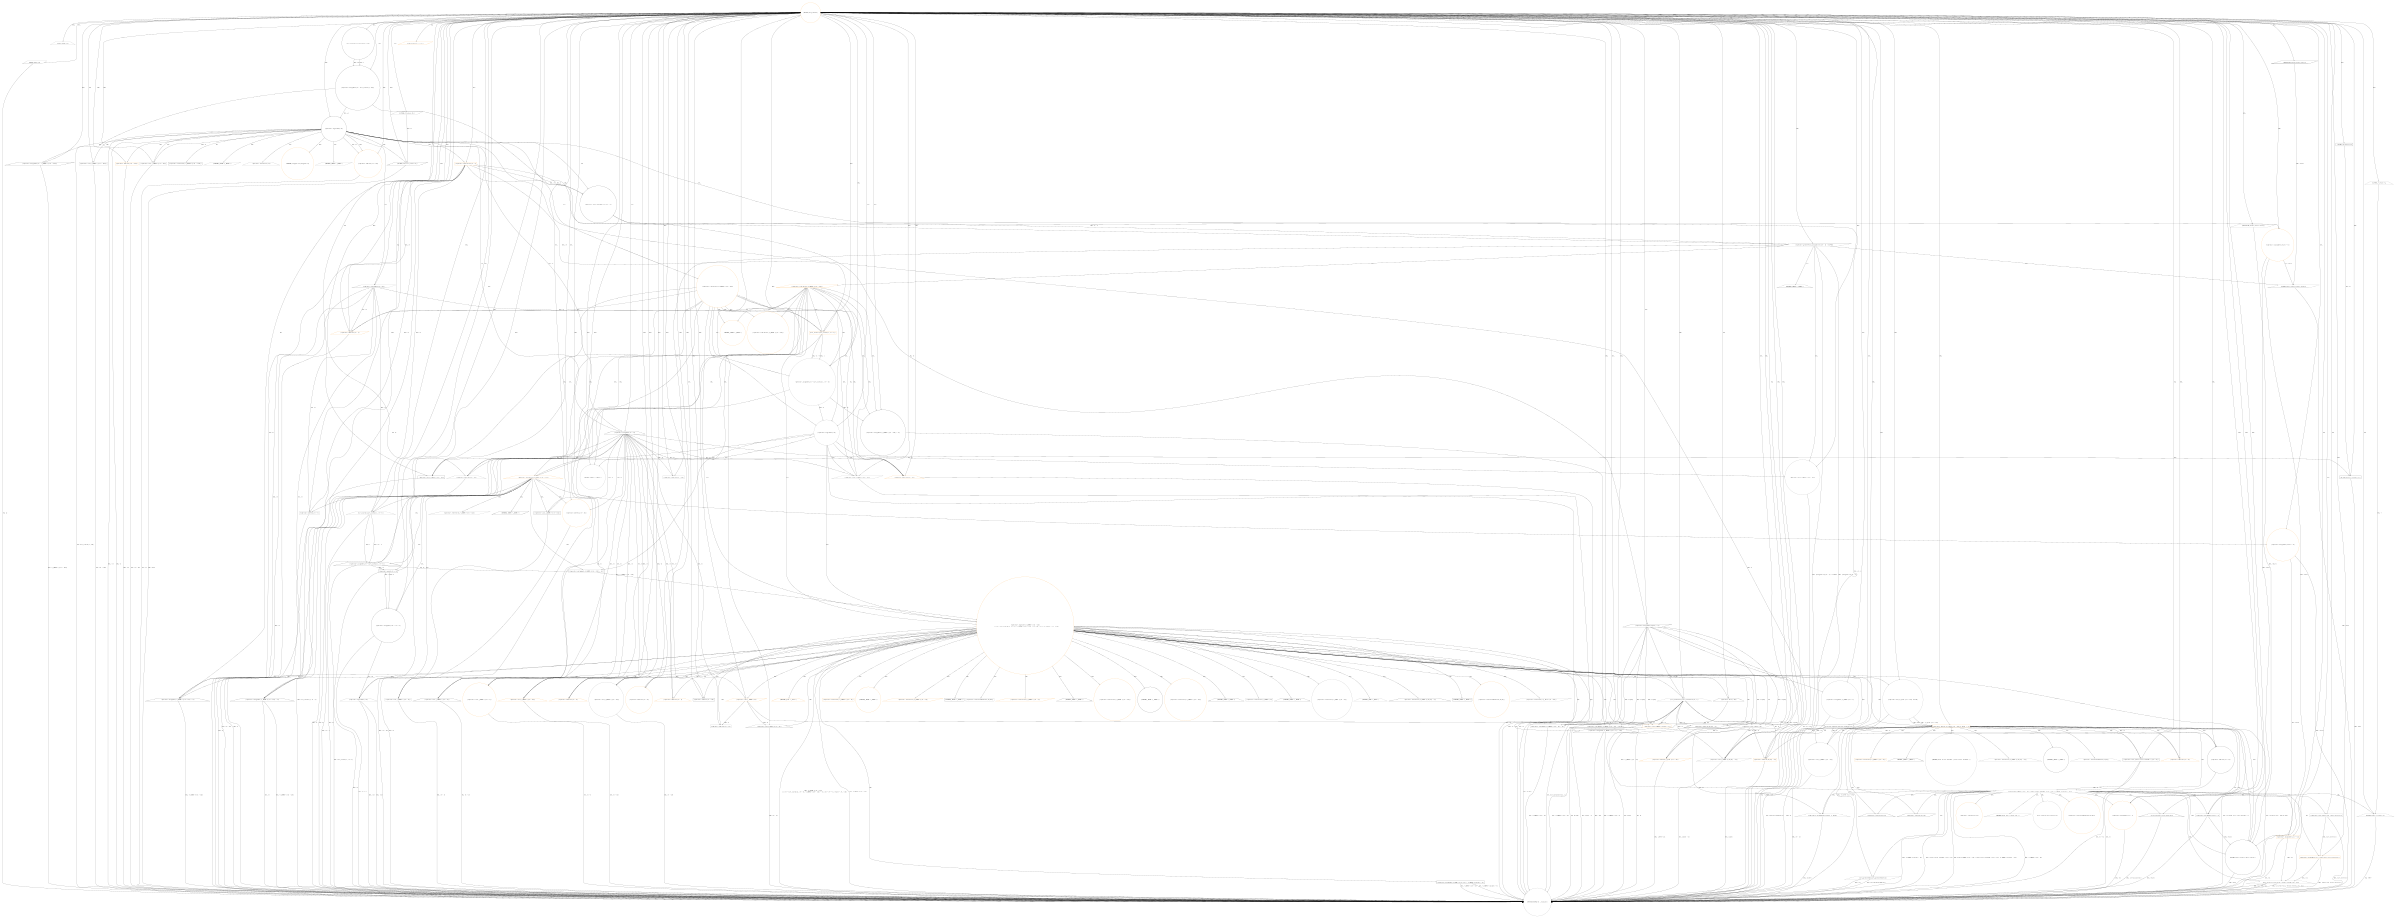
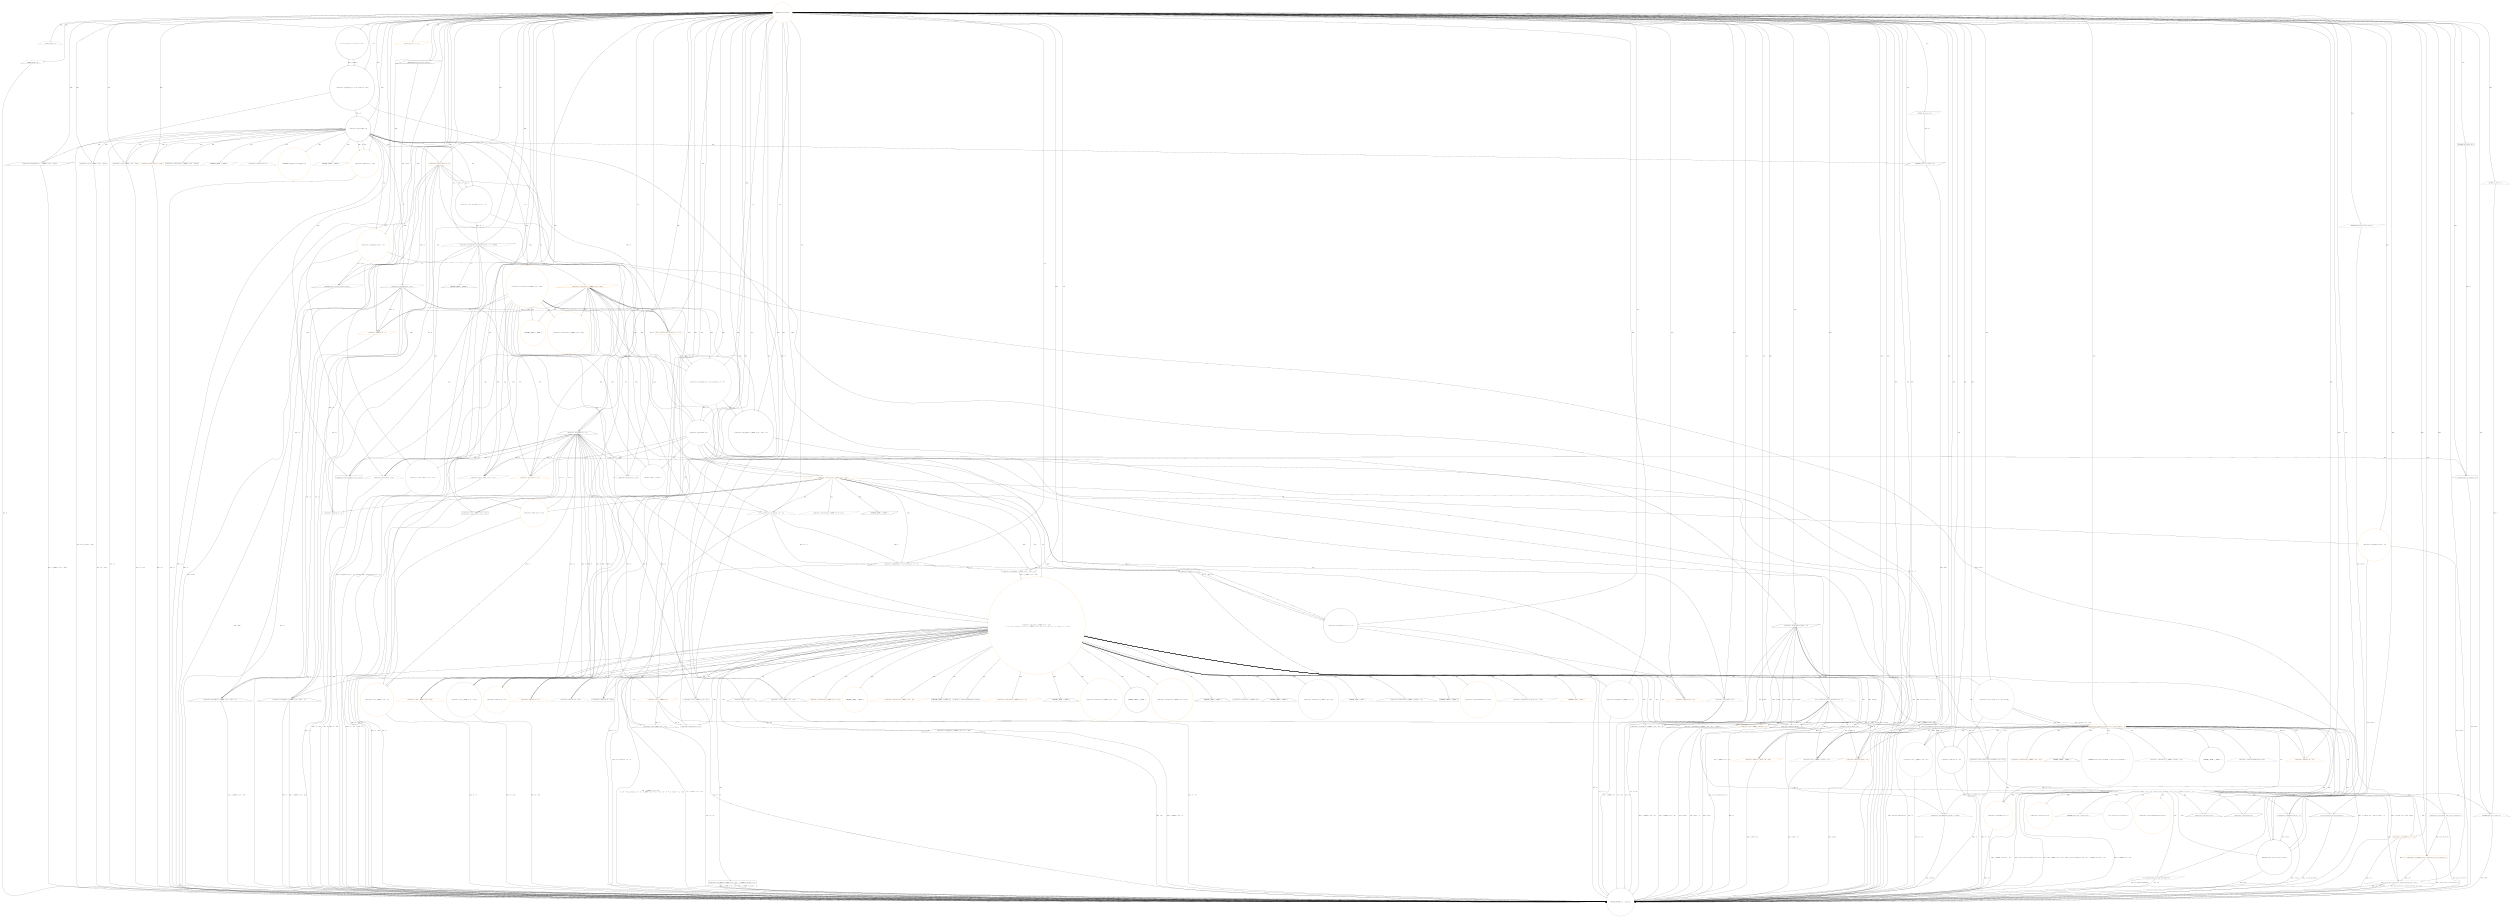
node "(<operator>.addition,v6 + 320)": added
